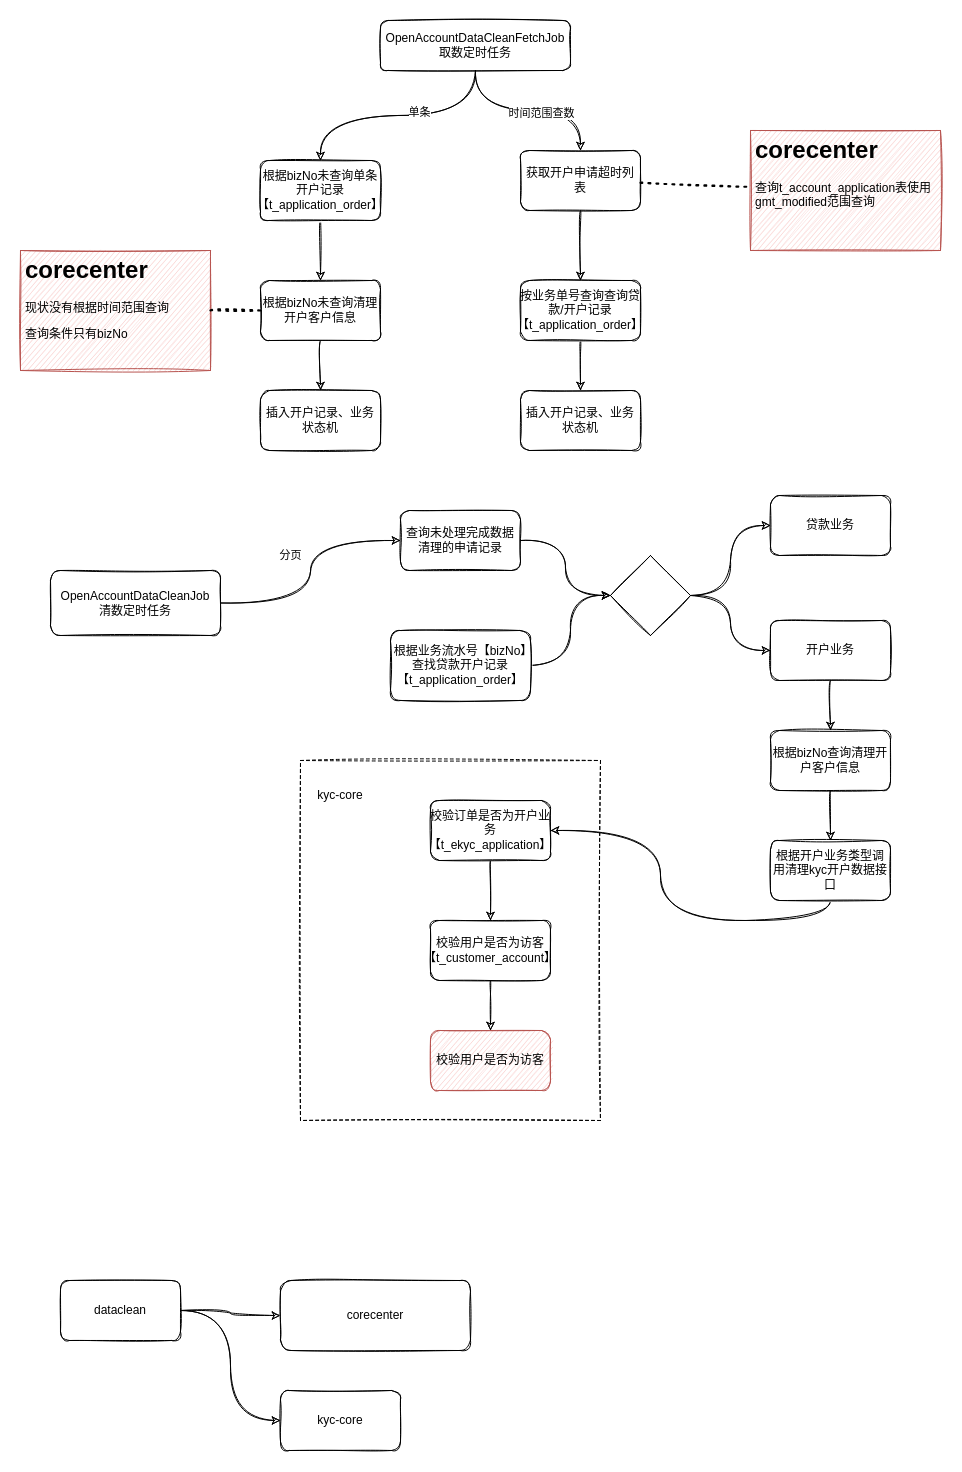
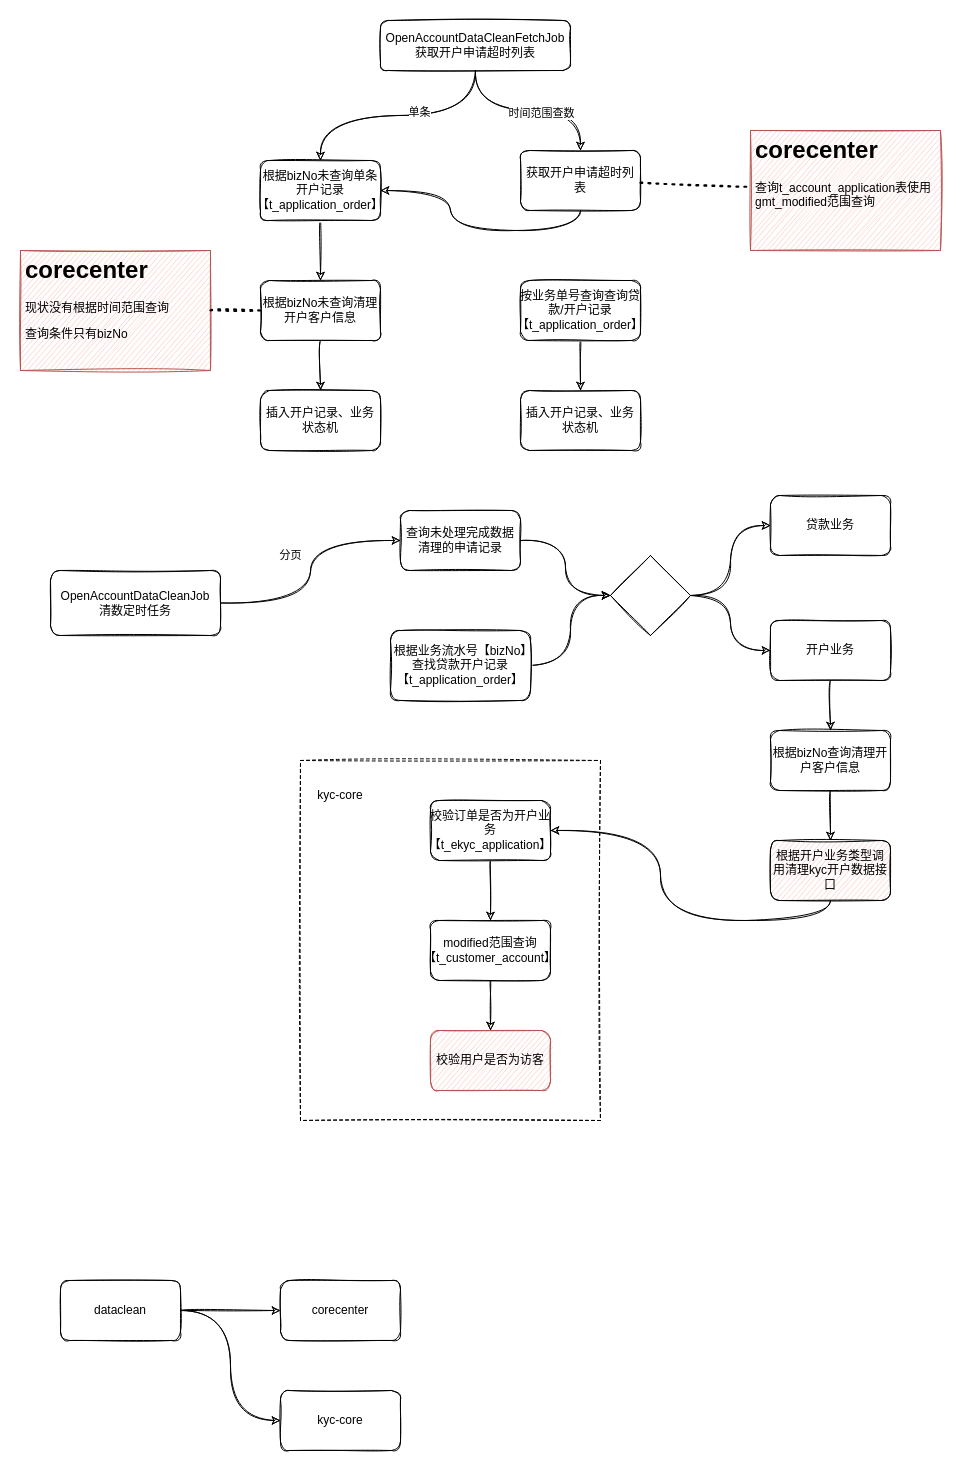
node "OpenAccountDataCleanFetchJob 取数定时任务": label "OpenAccountDataCleanFetchJob 取数定时任务" -> "OpenAccountDataCleanFetchJob 获取开户申请超时列表"
edge "获取开户申请超时列表" -> "按业务单号查询查询贷款/开户记录【t_application_order】": now "获取开户申请超时列表" -> "根据bizNo未查询单条开户记录 【t_application_order】"
node "根据开户业务类型调用清理kyc开户数据接口": fillcolor #ffffff -> #f8cecc
node "校验用户是否为访客【t_customer_account】": label "校验用户是否为访客【t_customer_account】" -> "modified范围查询【t_customer_account】"
node "corecenter": size 190x70 -> 120x60
